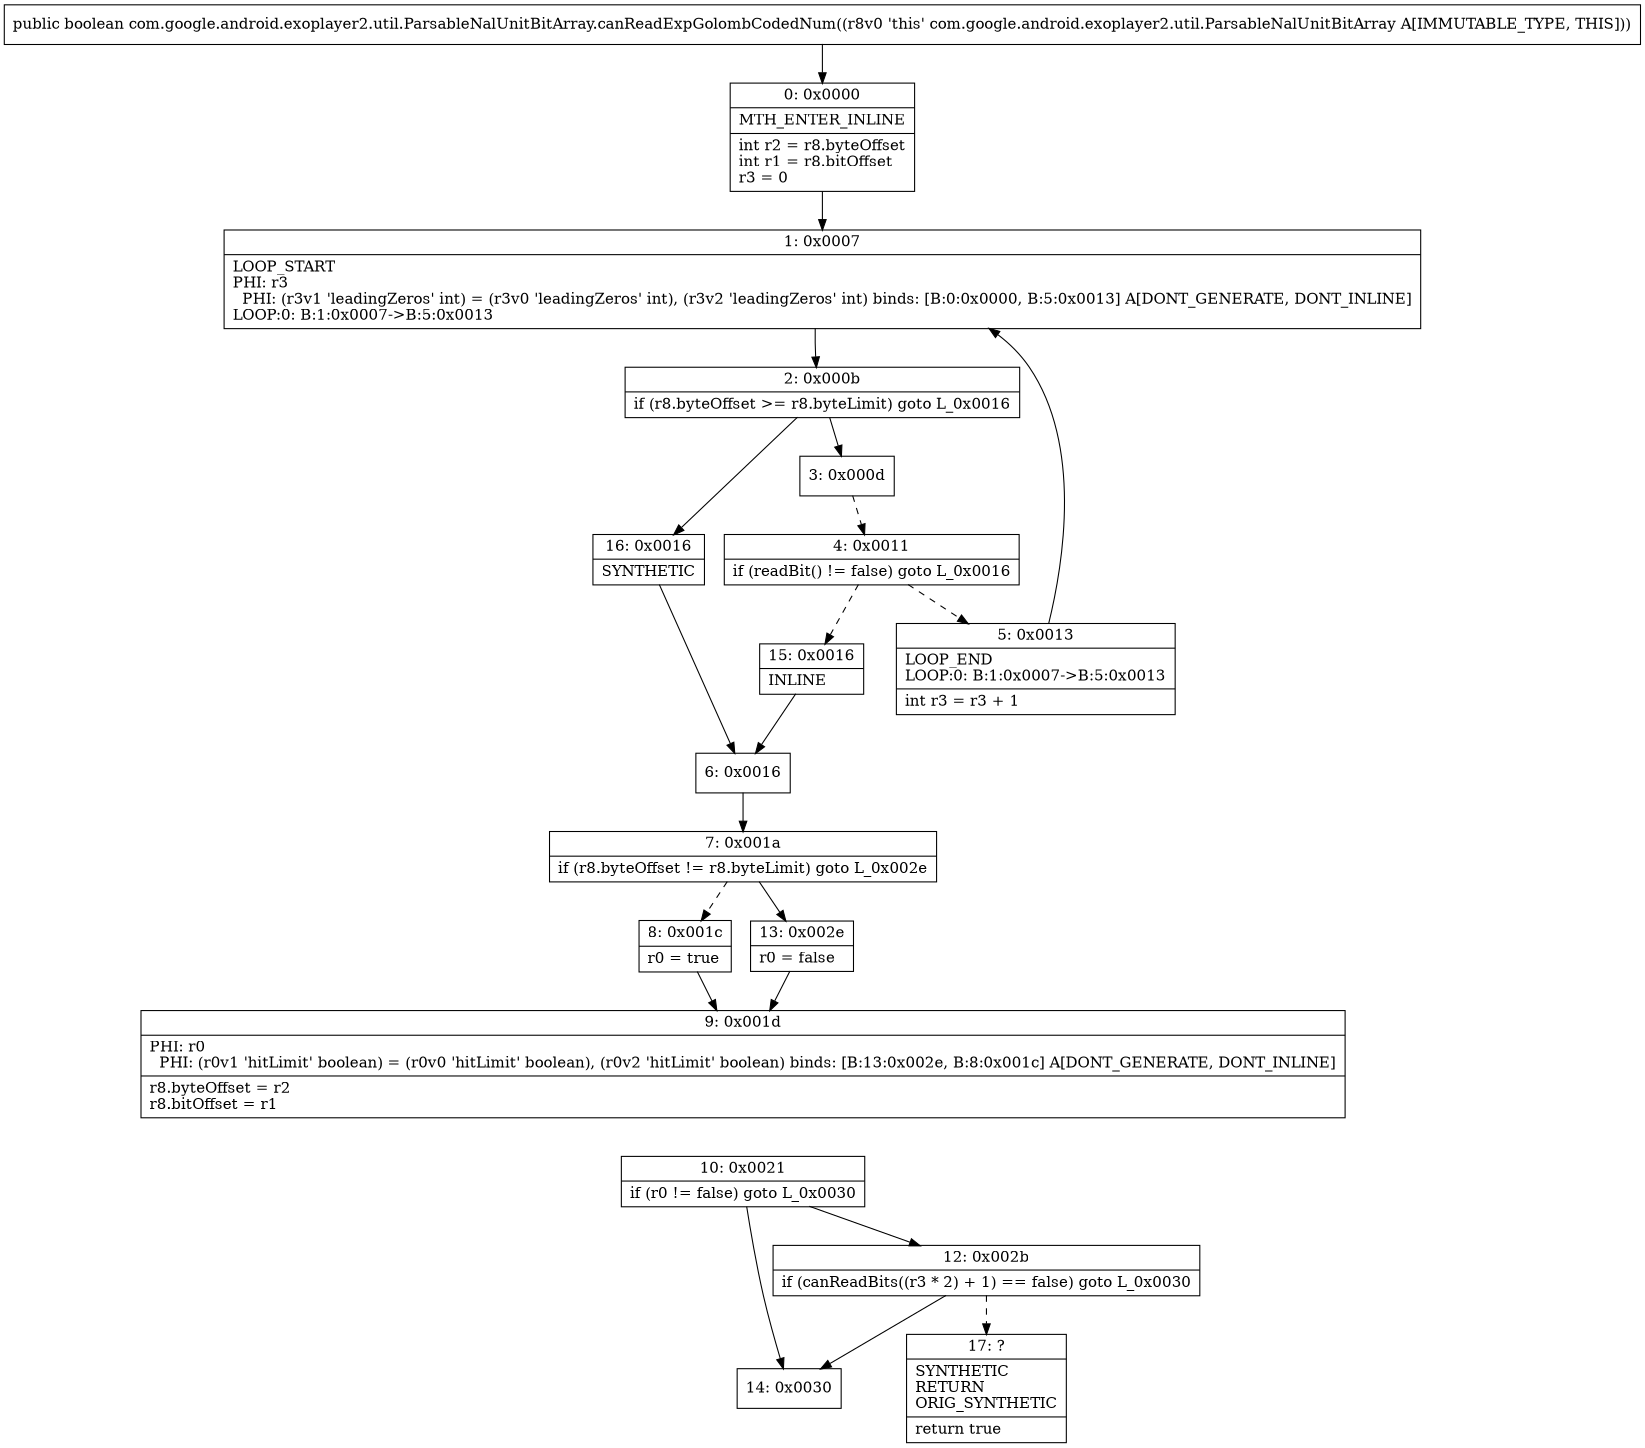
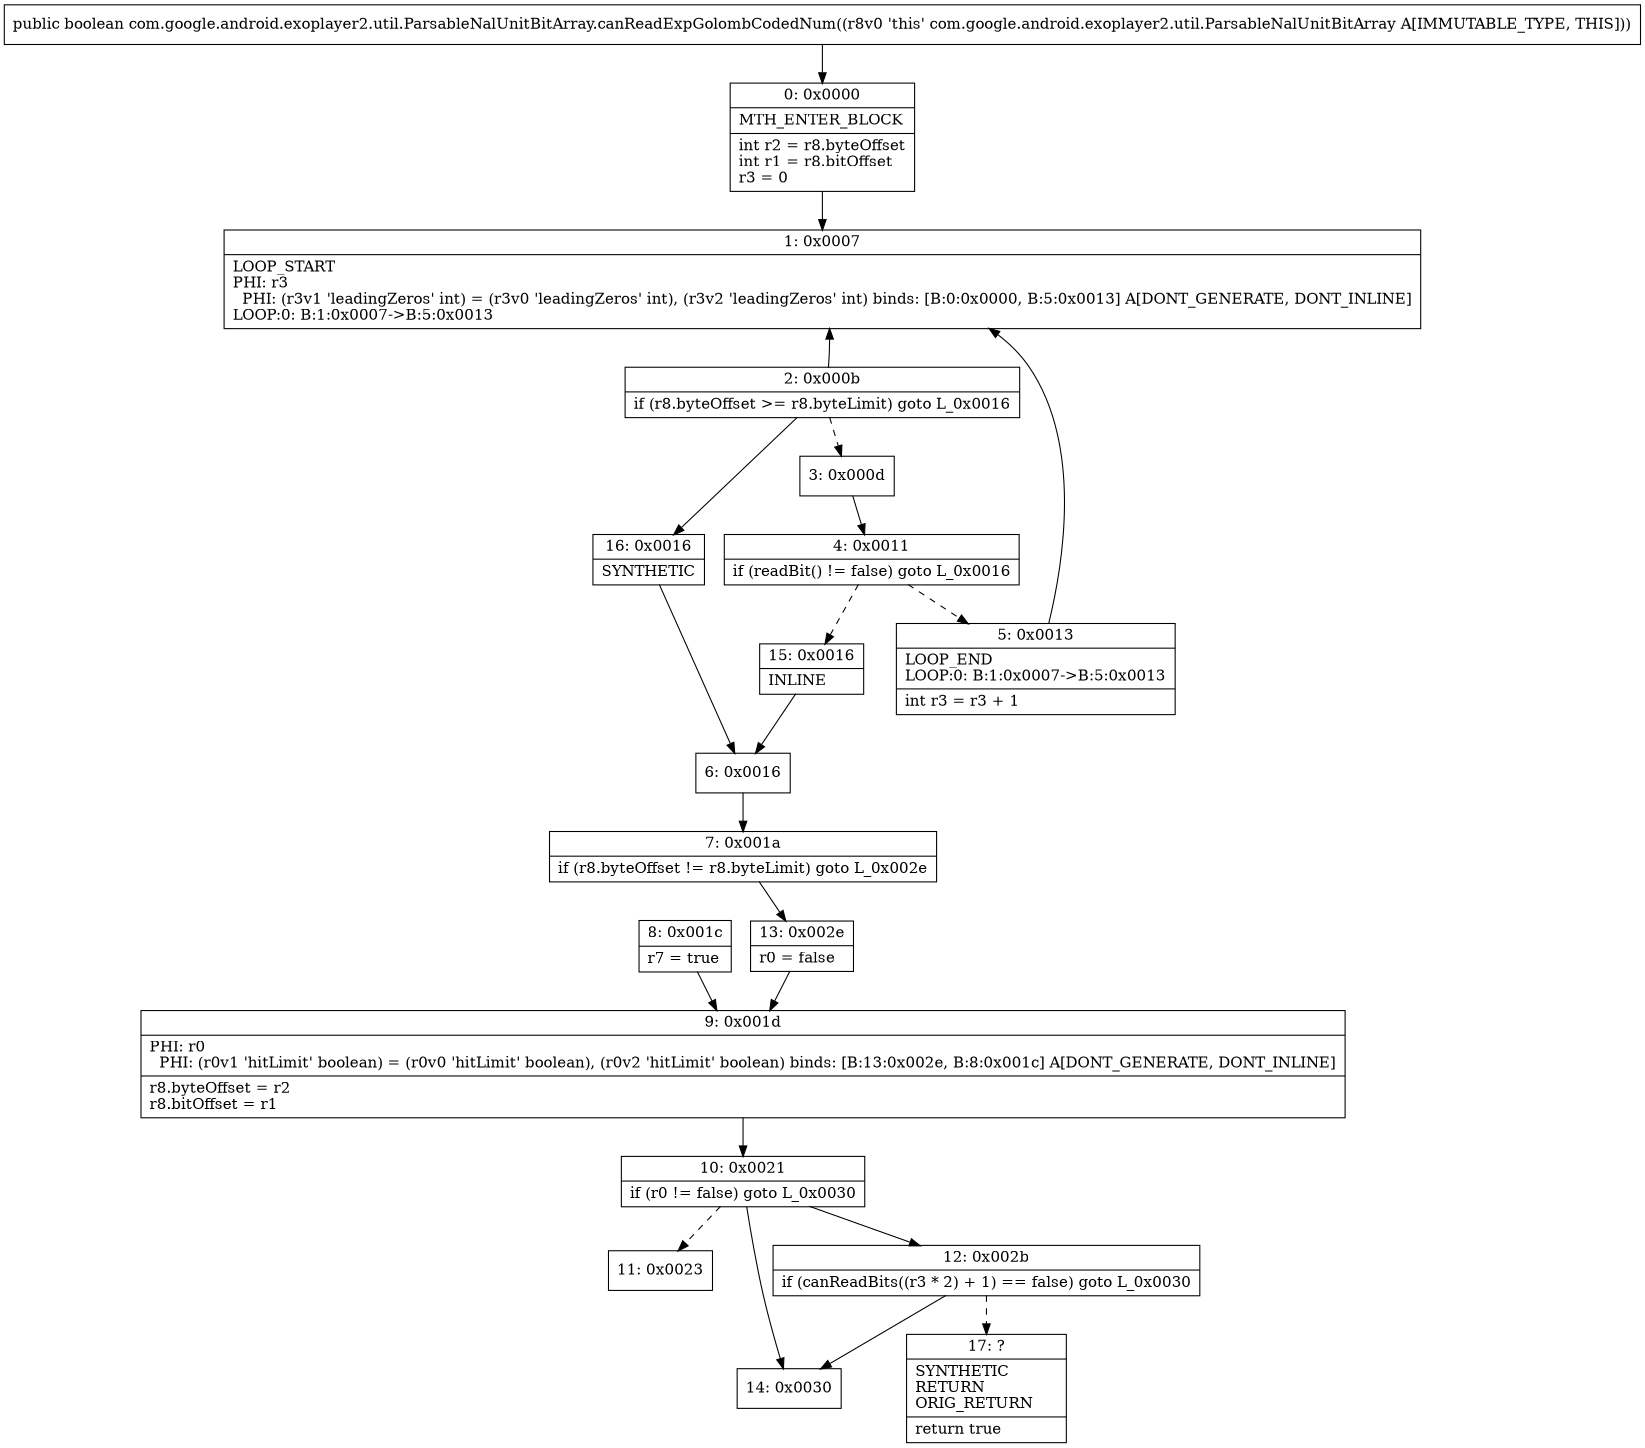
node "0: 0x0000": text "MTH_ENTER_INLINE" -> "MTH_ENTER_BLOCK"
edge "1: 0x0007" -> "2: 0x000b": reversed
edge "2: 0x000b" -> "3: 0x000d": style solid -> dashed
edge "3: 0x000d" -> "4: 0x0011": style dashed -> solid
edge "7: 0x001a" -> "8: 0x001c": removed
node "8: 0x001c": text "r0 = true" -> "r7 = true"
edge "9: 0x001d" -> "10: 0x0021": added
node "11: 0x0023": added
node "17: ?": text "ORIG_SYNTHETIC" -> "ORIG_RETURN"
